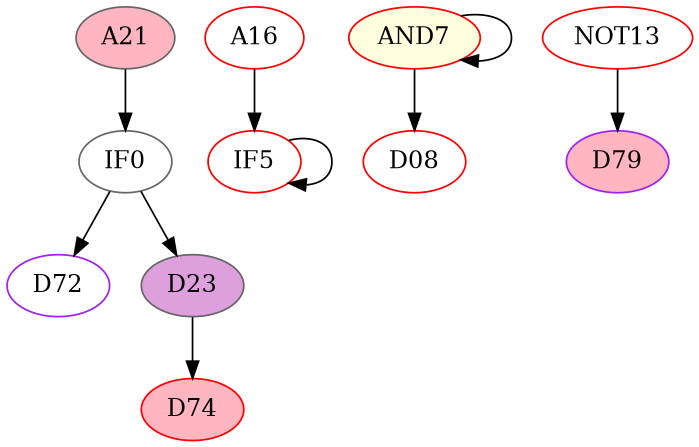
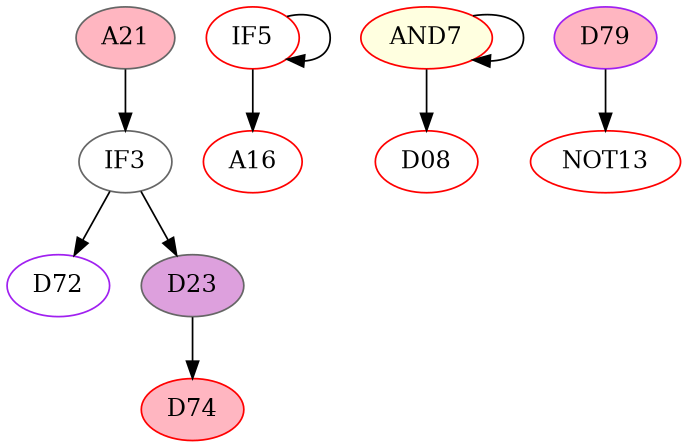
edge "A16" -> "IF5": reversed
edge "NOT13" -> "D79": reversed
node "IF0": label "IF0" -> "IF3"
